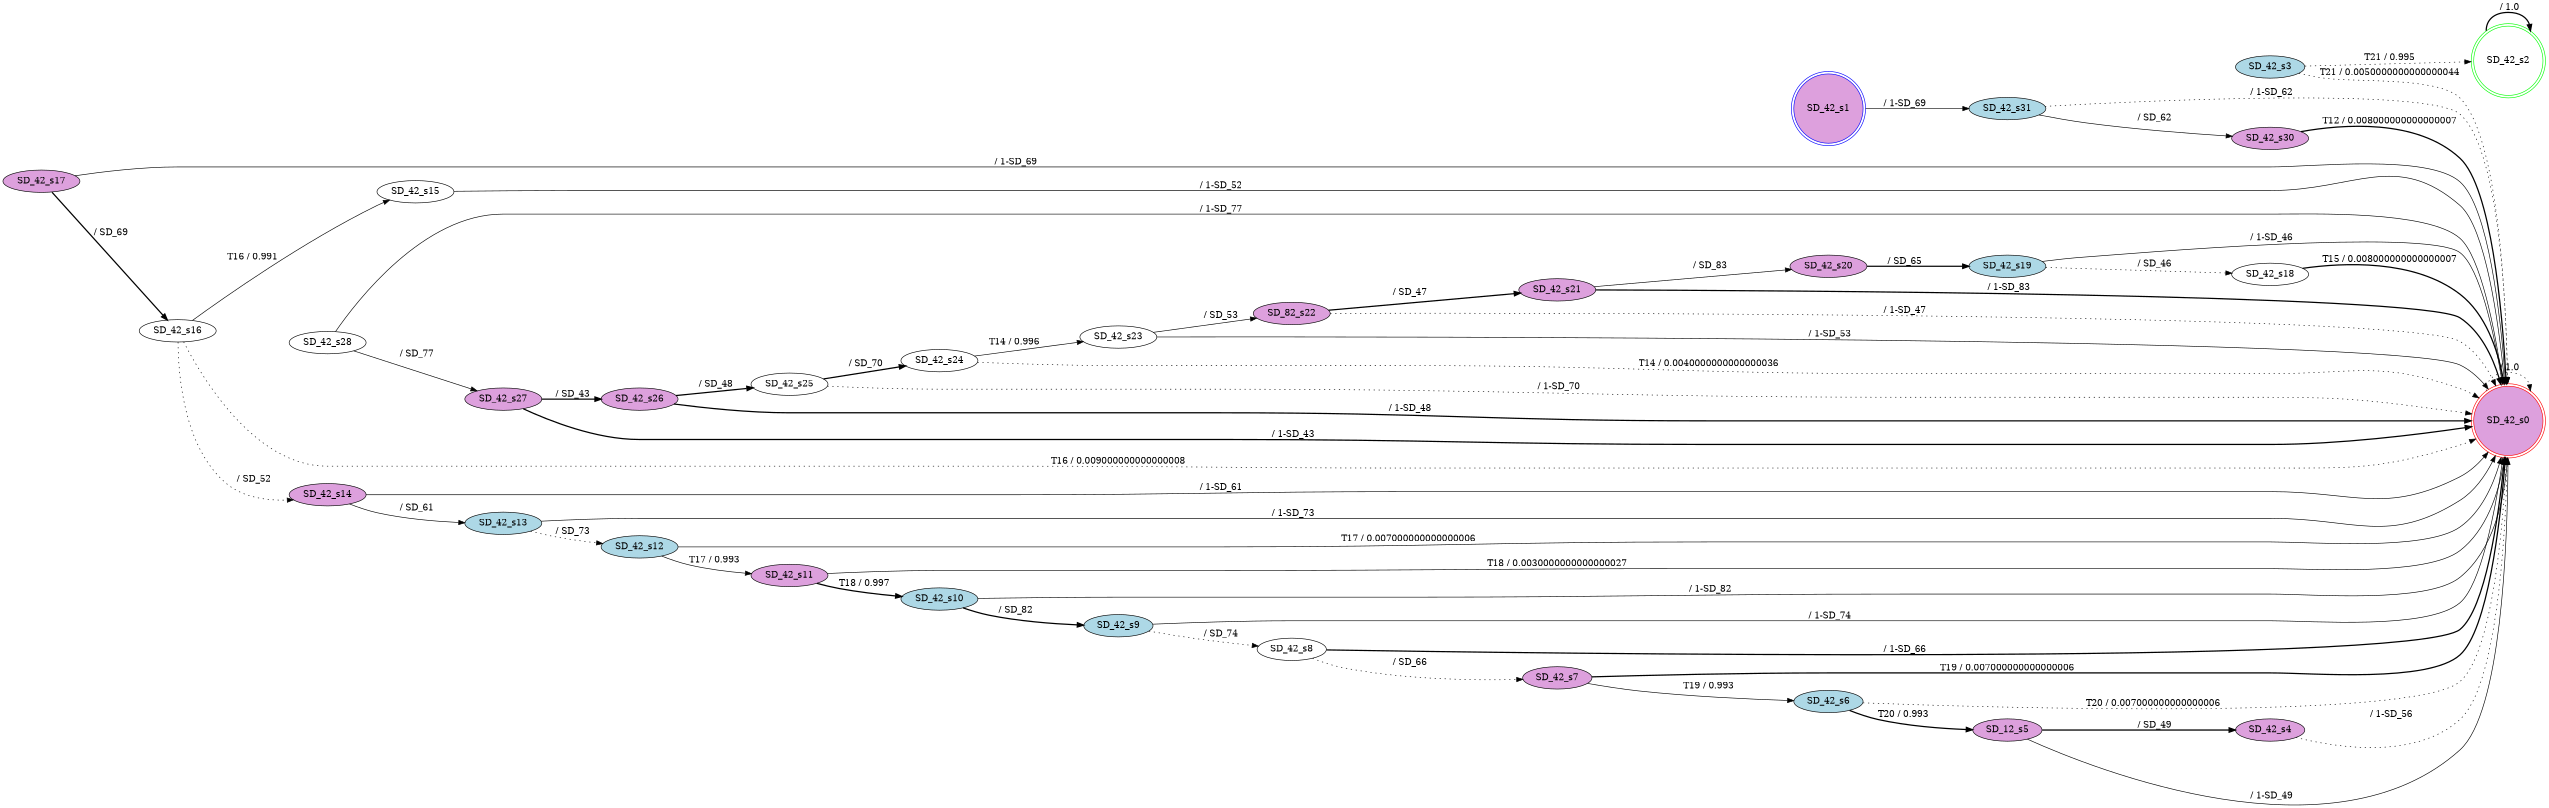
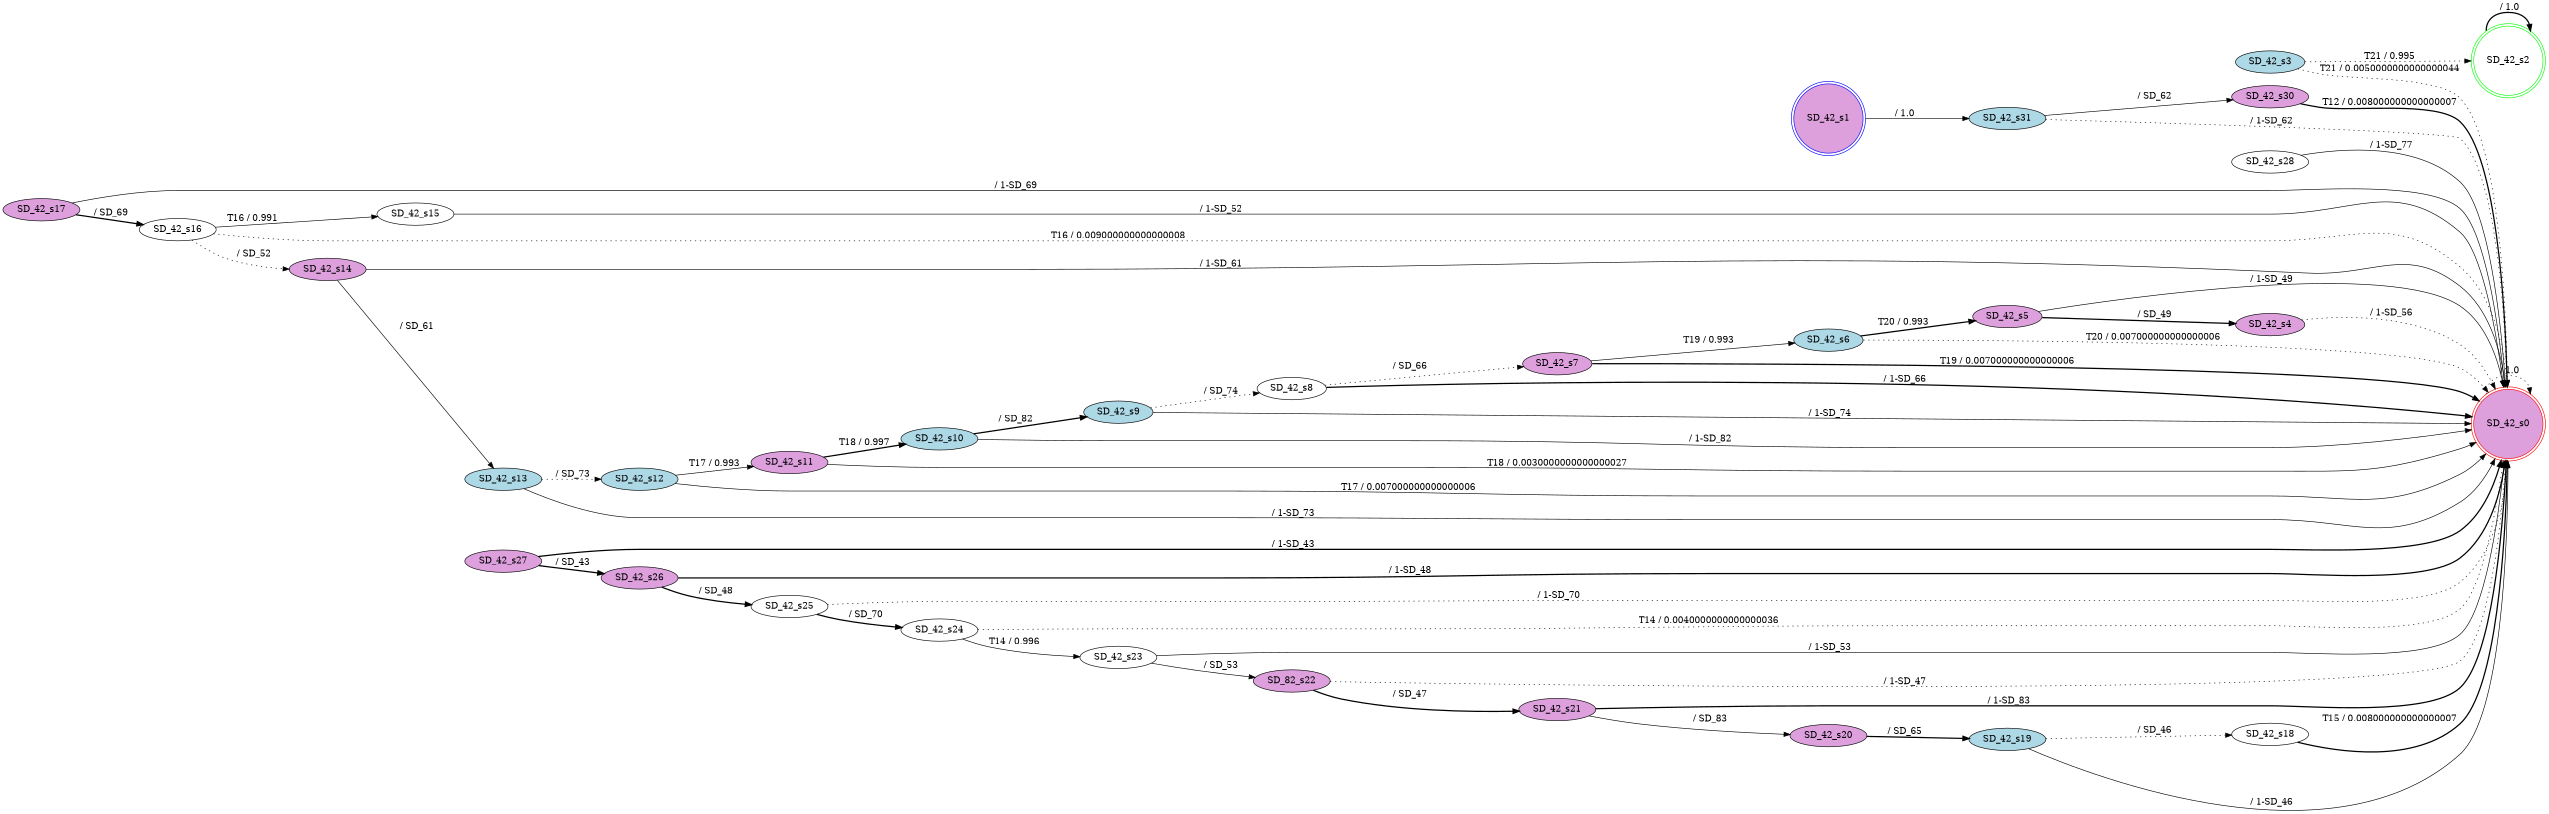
edge "SD_42_s1" -> "SD_42_s31": label " / 1-SD_69" -> " / 1.0"
edge "SD_42_s28" -> "SD_42_s27": removed, label "/ SD_77"
node "SD_12_s5": label "SD_12_s5" -> "SD_42_s5"
